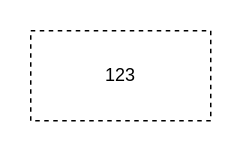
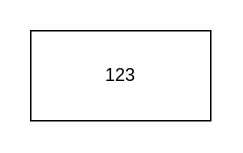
node "123": style dashed -> solid
